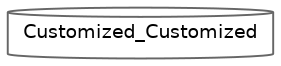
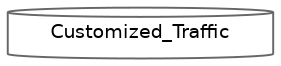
node "Customized_Customized": label "Customized_Customized" -> "Customized_Traffic"
